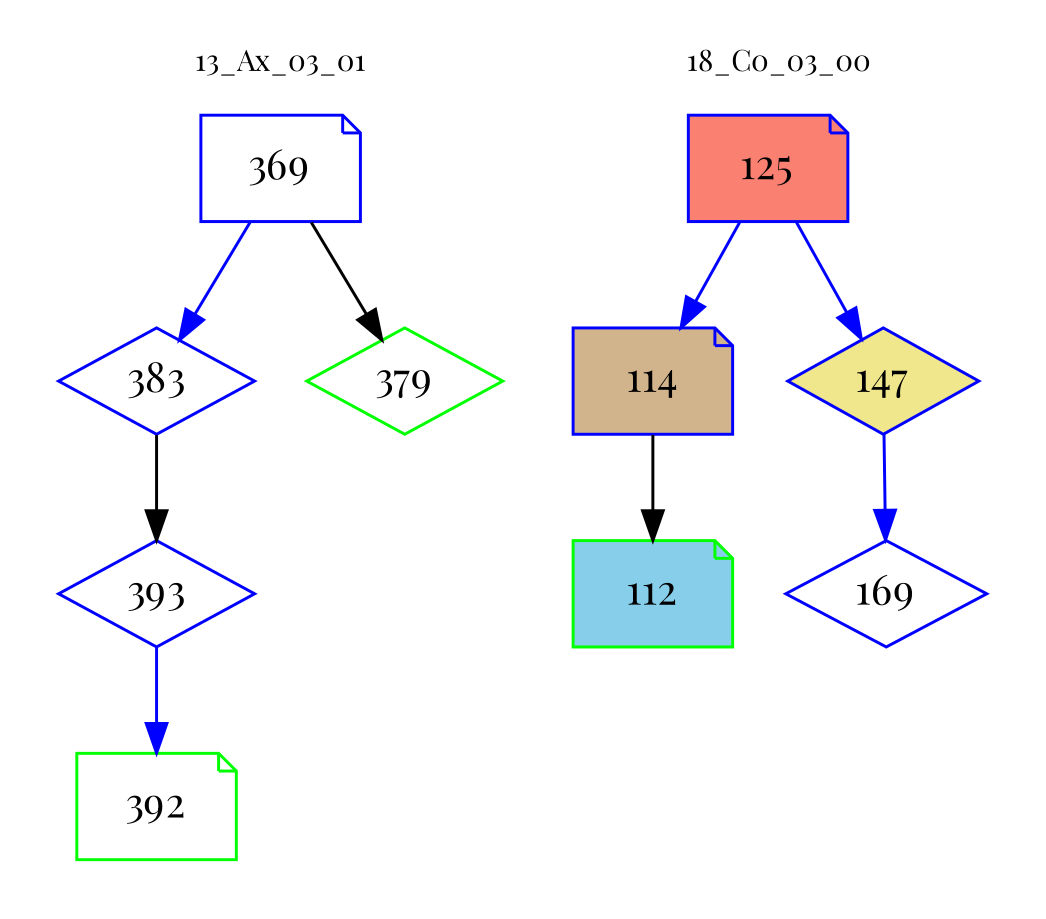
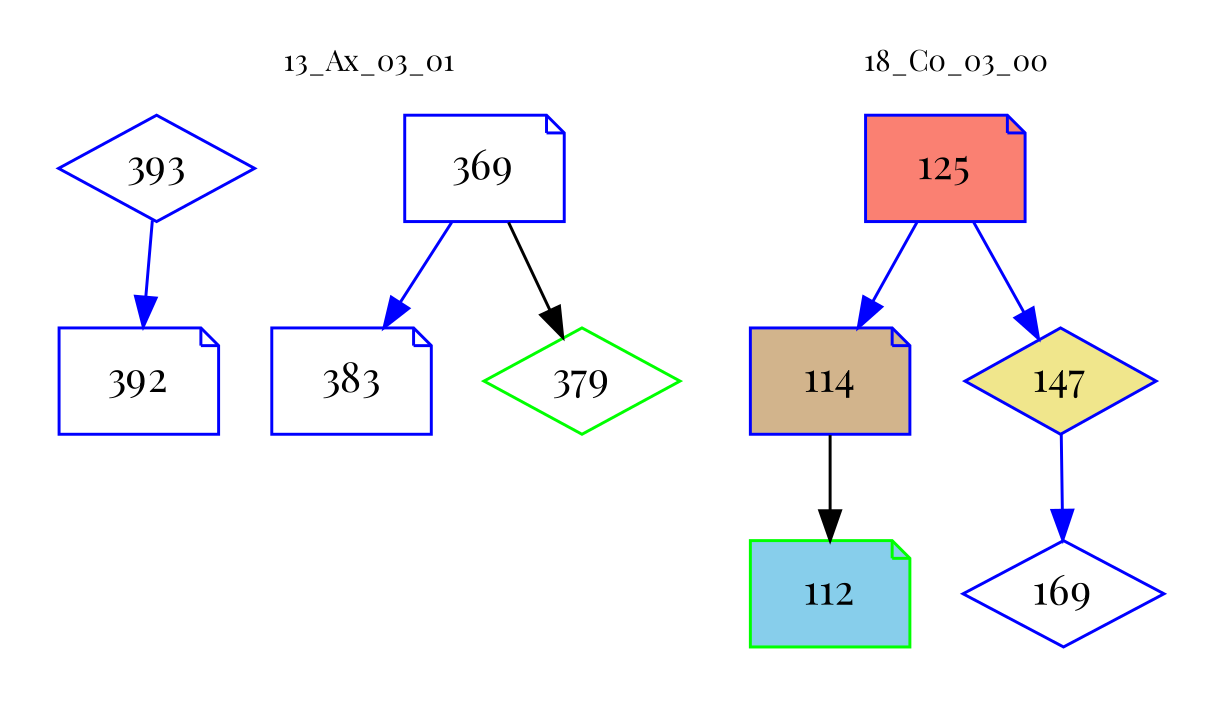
node "383": shape diamond -> note
edge "383" -> "393": removed
node "392": color green -> blue
